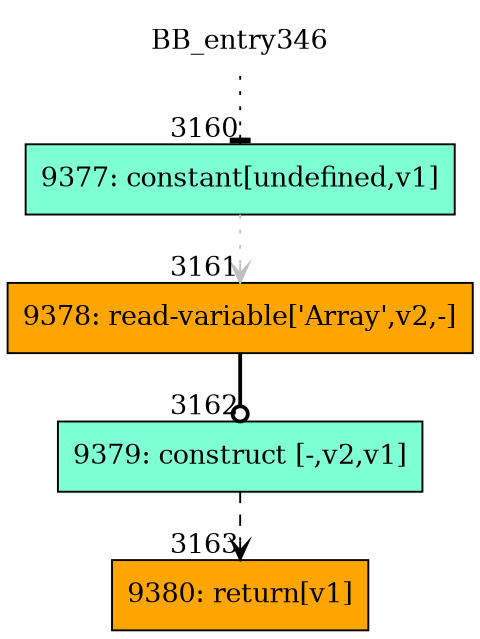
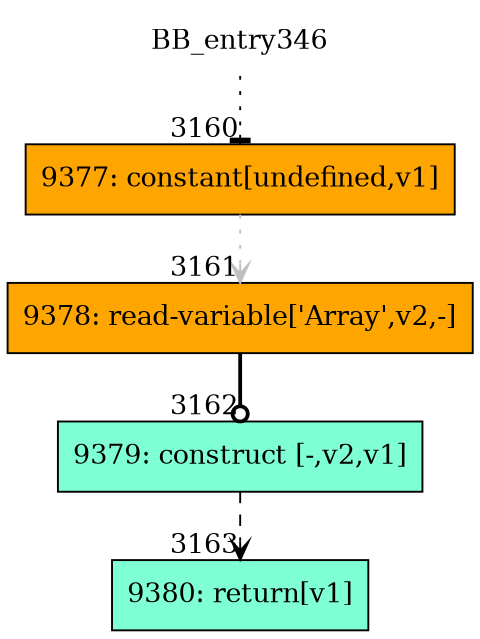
node "9377: constant[undefined,v1]": fillcolor aquamarine -> orange
node "9380: return[v1]": fillcolor orange -> aquamarine
